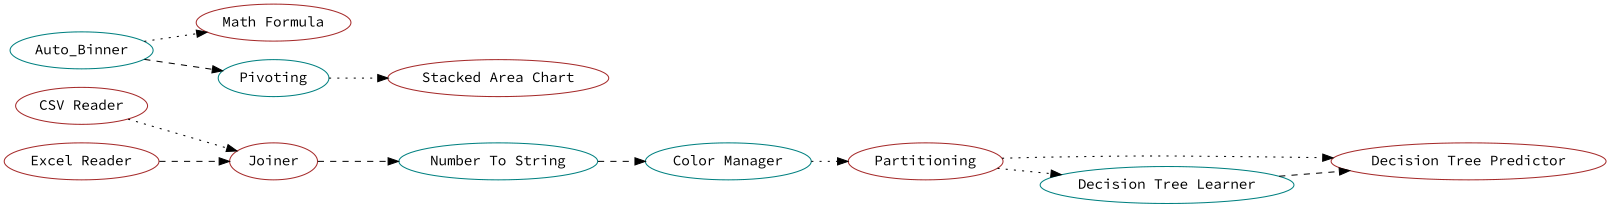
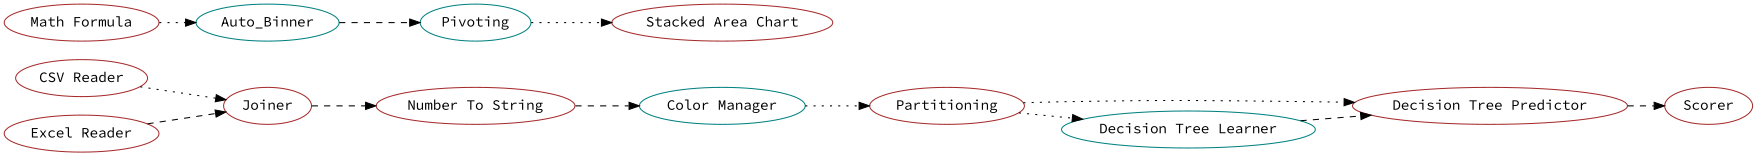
edge "Auto_Binner" -> "Math Formula": reversed
node "Scorer": added
node "Number To String": color teal -> brown
